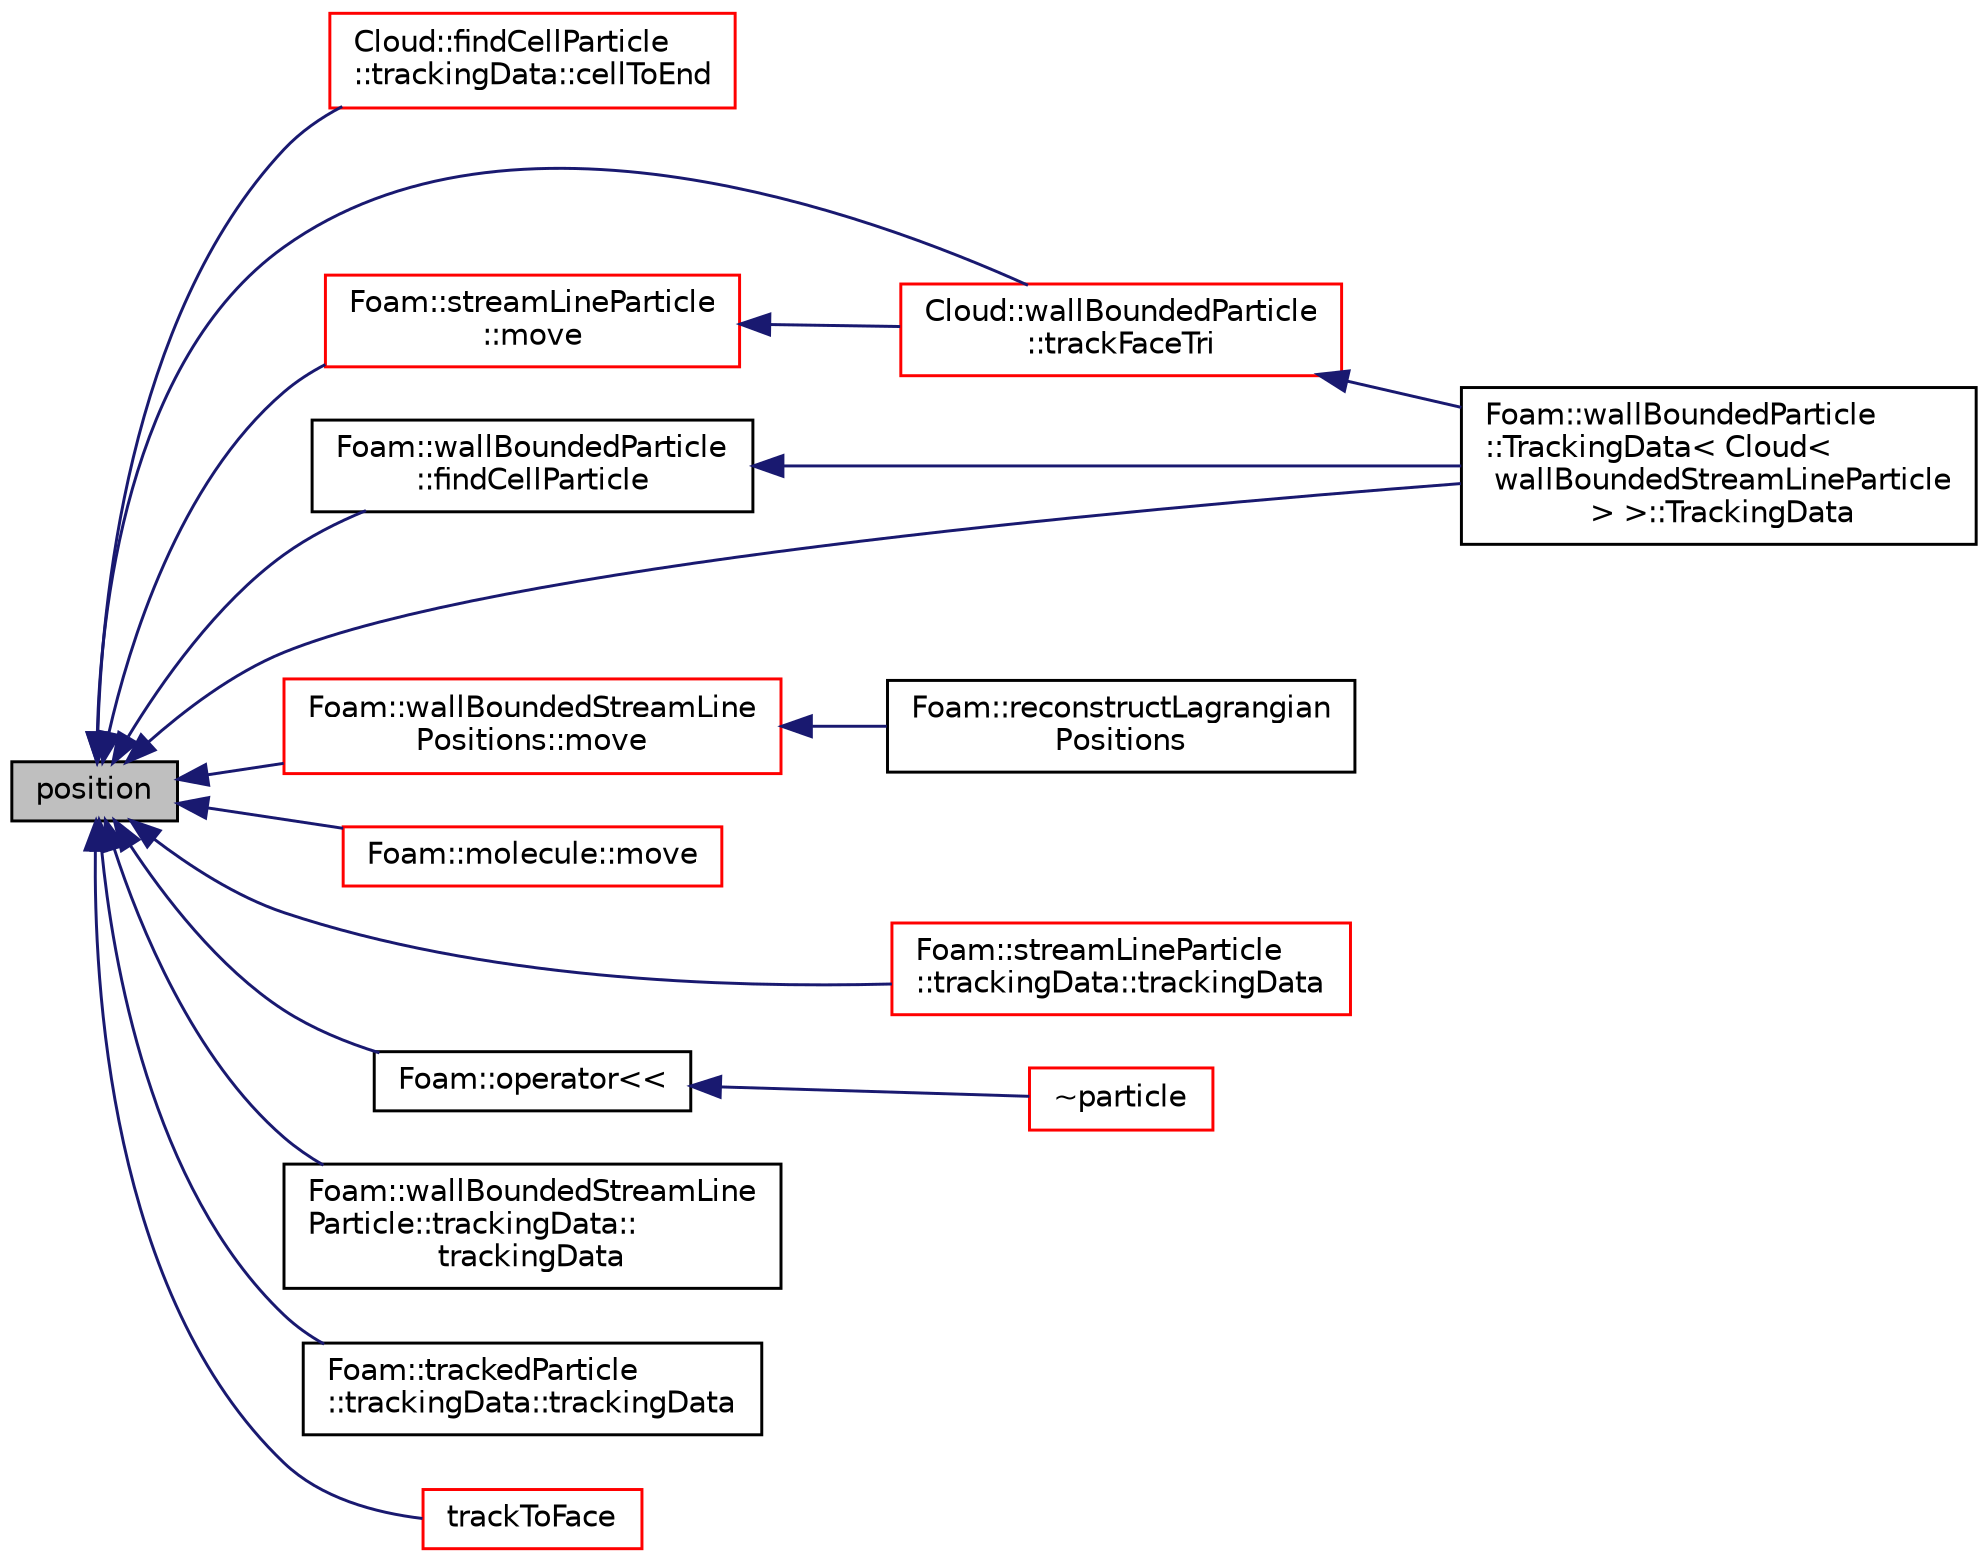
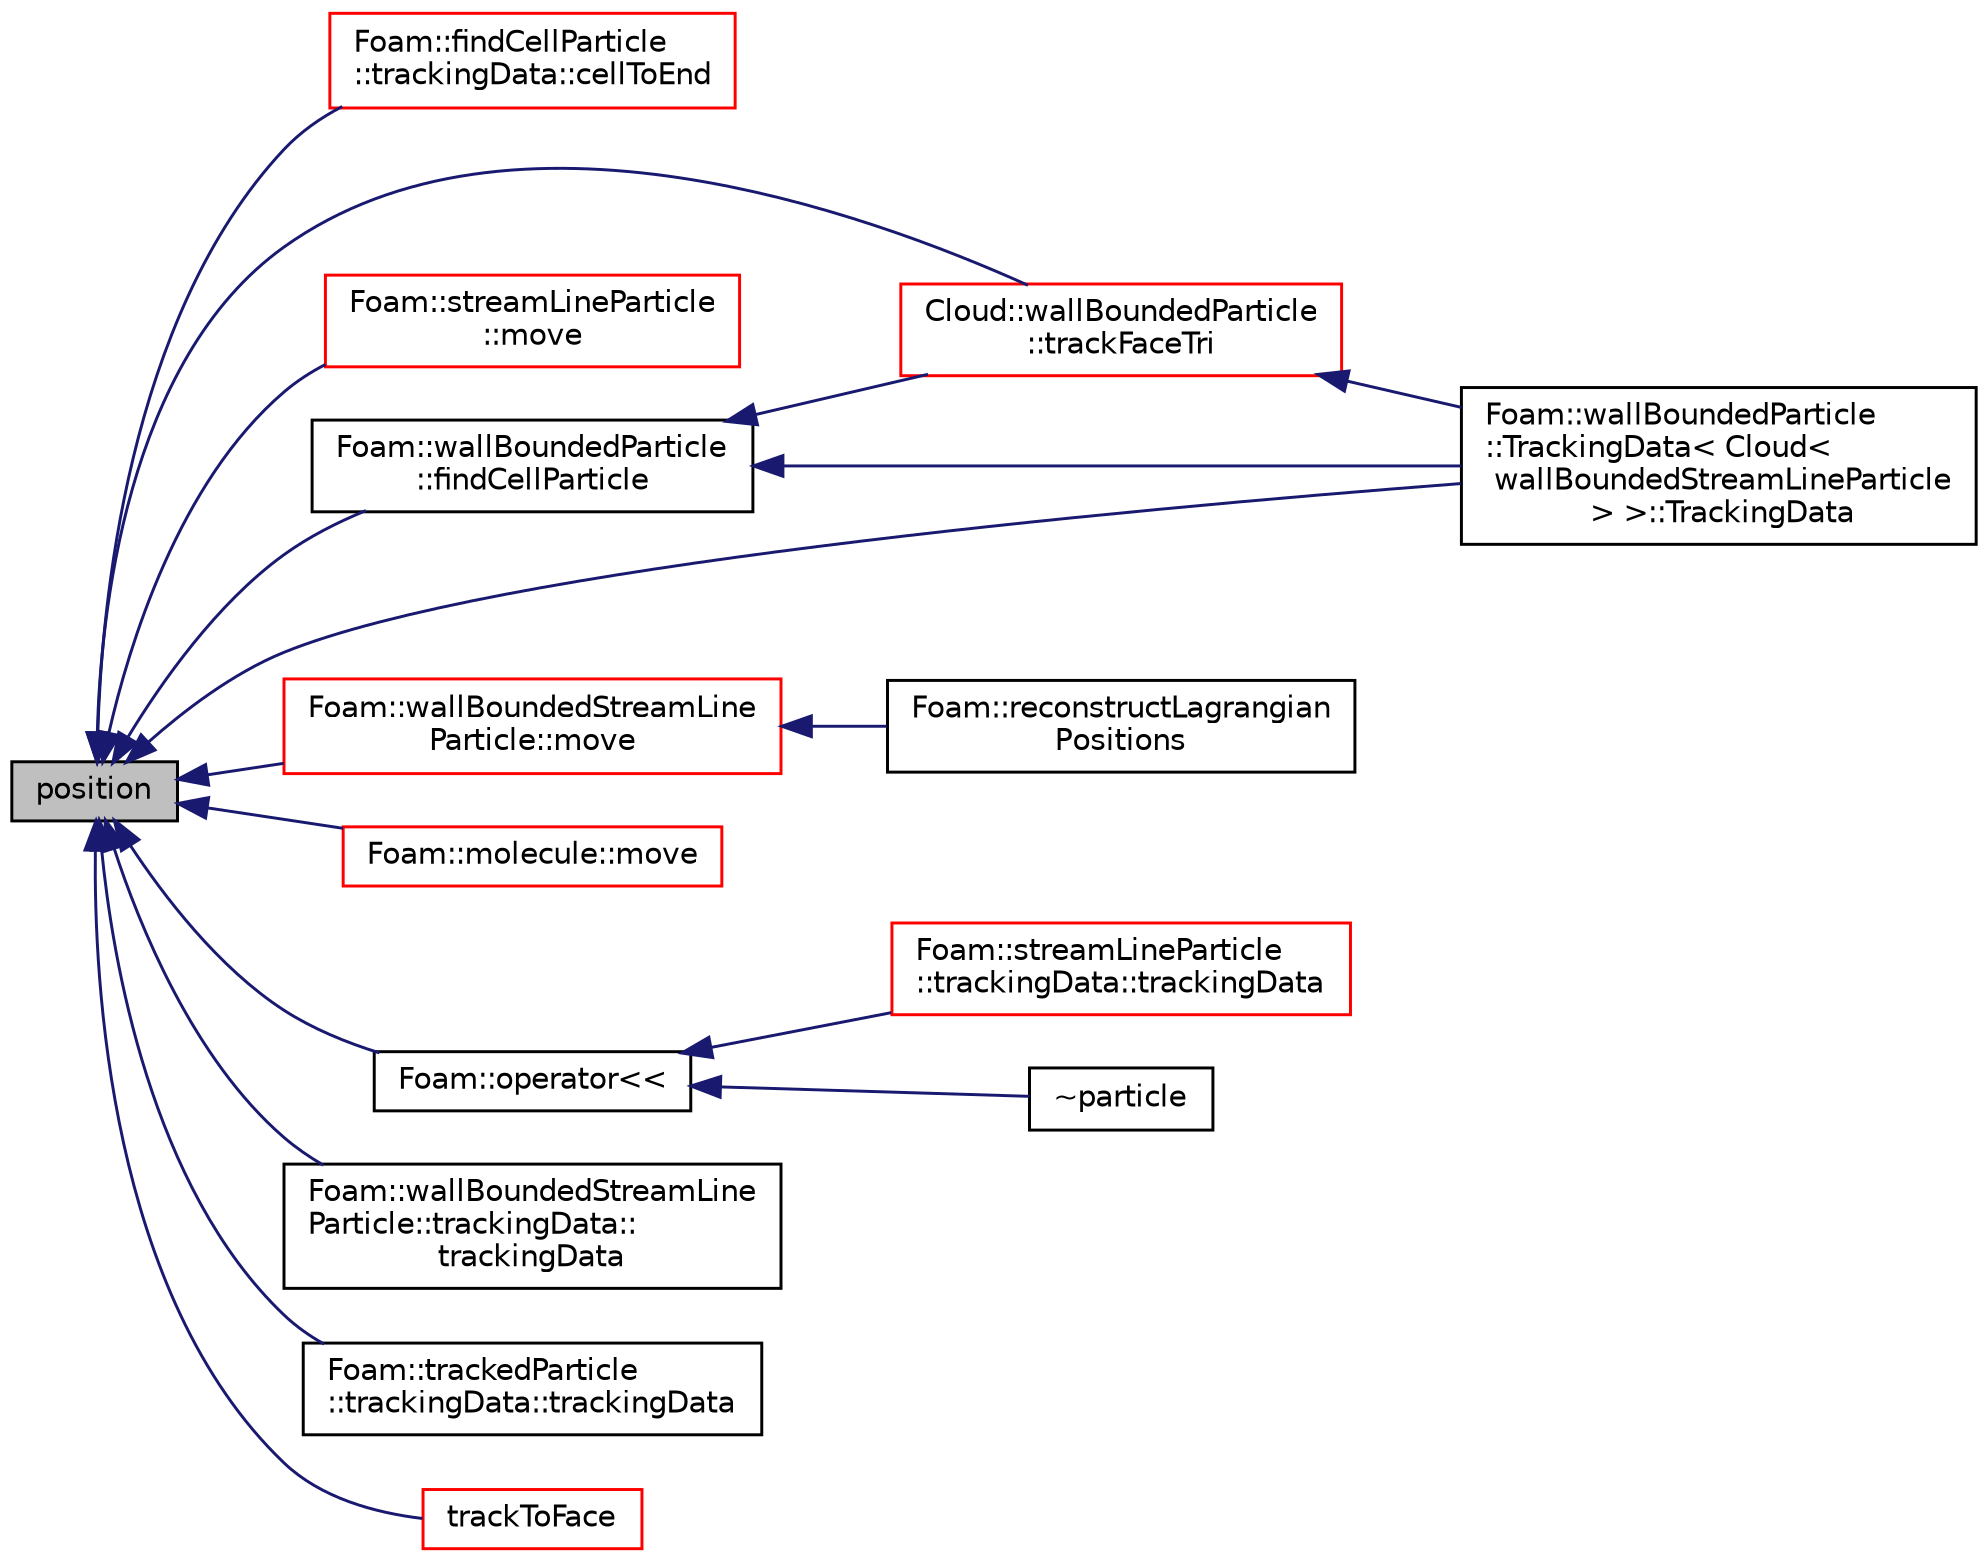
node "Cloud::findCellParticle ::trackingData::cellToEnd": label "Cloud::findCellParticle ::trackingData::cellToEnd" -> "Foam::findCellParticle ::trackingData::cellToEnd"
edge "Cloud::wallBoundedParticle ::trackFaceTri" -> "Foam::streamLineParticle ::move": now "Cloud::wallBoundedParticle ::trackFaceTri" -> "Foam::wallBoundedParticle ::findCellParticle"
node "Foam::wallBoundedStreamLine Positions::move": label "Foam::wallBoundedStreamLine Positions::move" -> "Foam::wallBoundedStreamLine Particle::move"
edge "Foam::streamLineParticle ::trackingData::trackingData" -> "position": now "Foam::streamLineParticle ::trackingData::trackingData" -> "Foam::operator<<"
node "~particle": color red -> black
